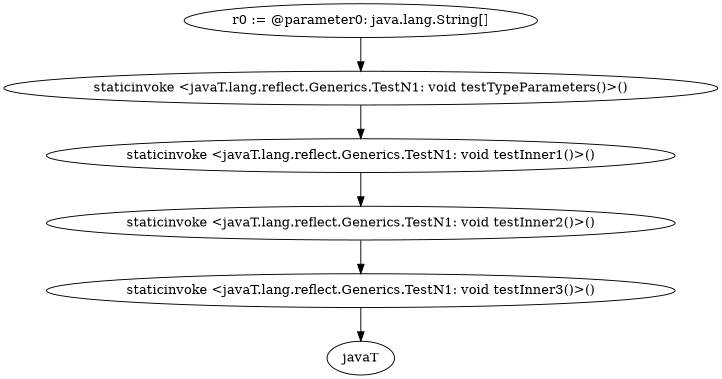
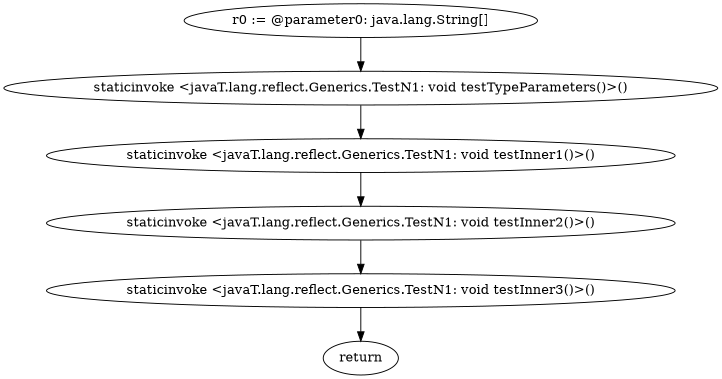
node "javaT": label "javaT" -> "return"
